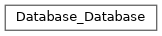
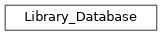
node "Database_Database": label "Database_Database" -> "Library_Database"
